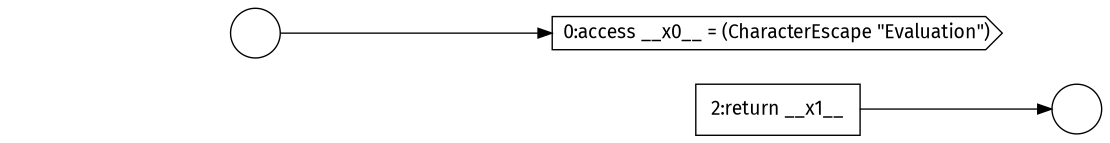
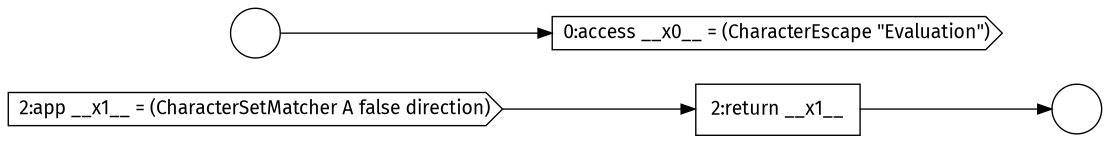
node "2:app __x1__ = (CharacterSetMatcher A false direction)": added
